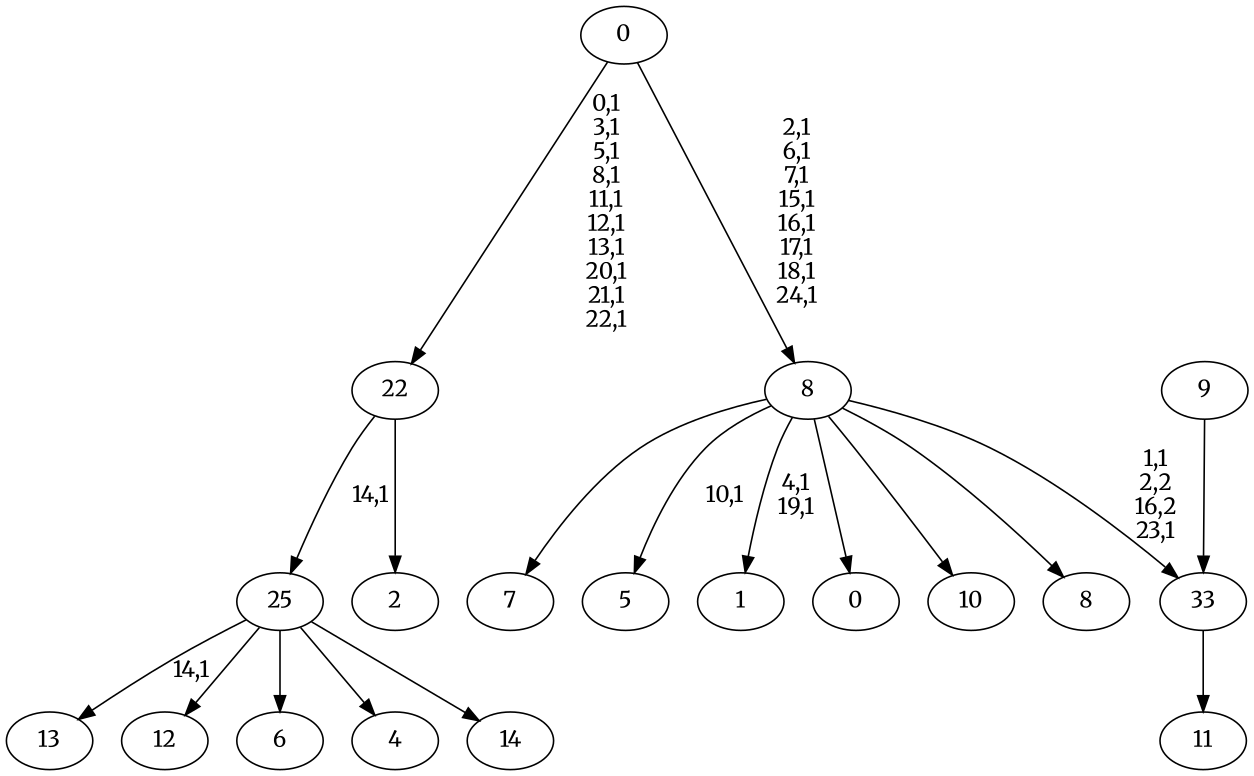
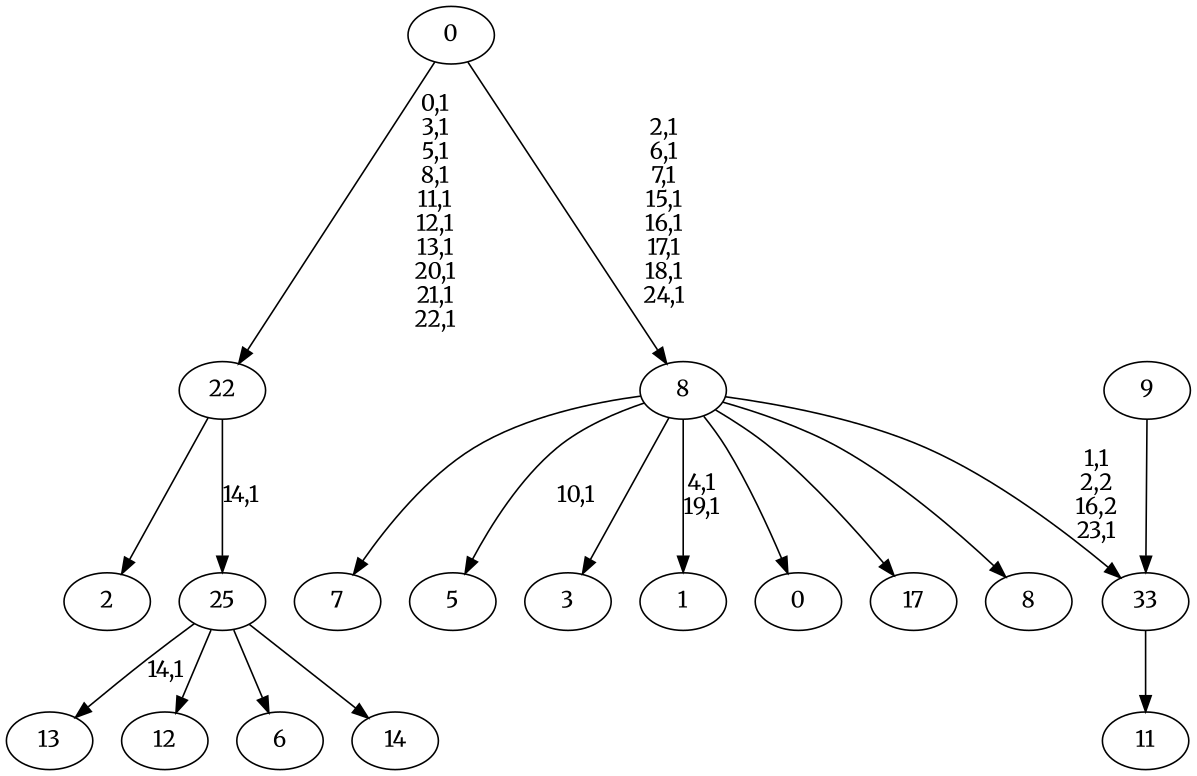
node "3": added
node "10": label "10" -> "17"
node "4": removed
